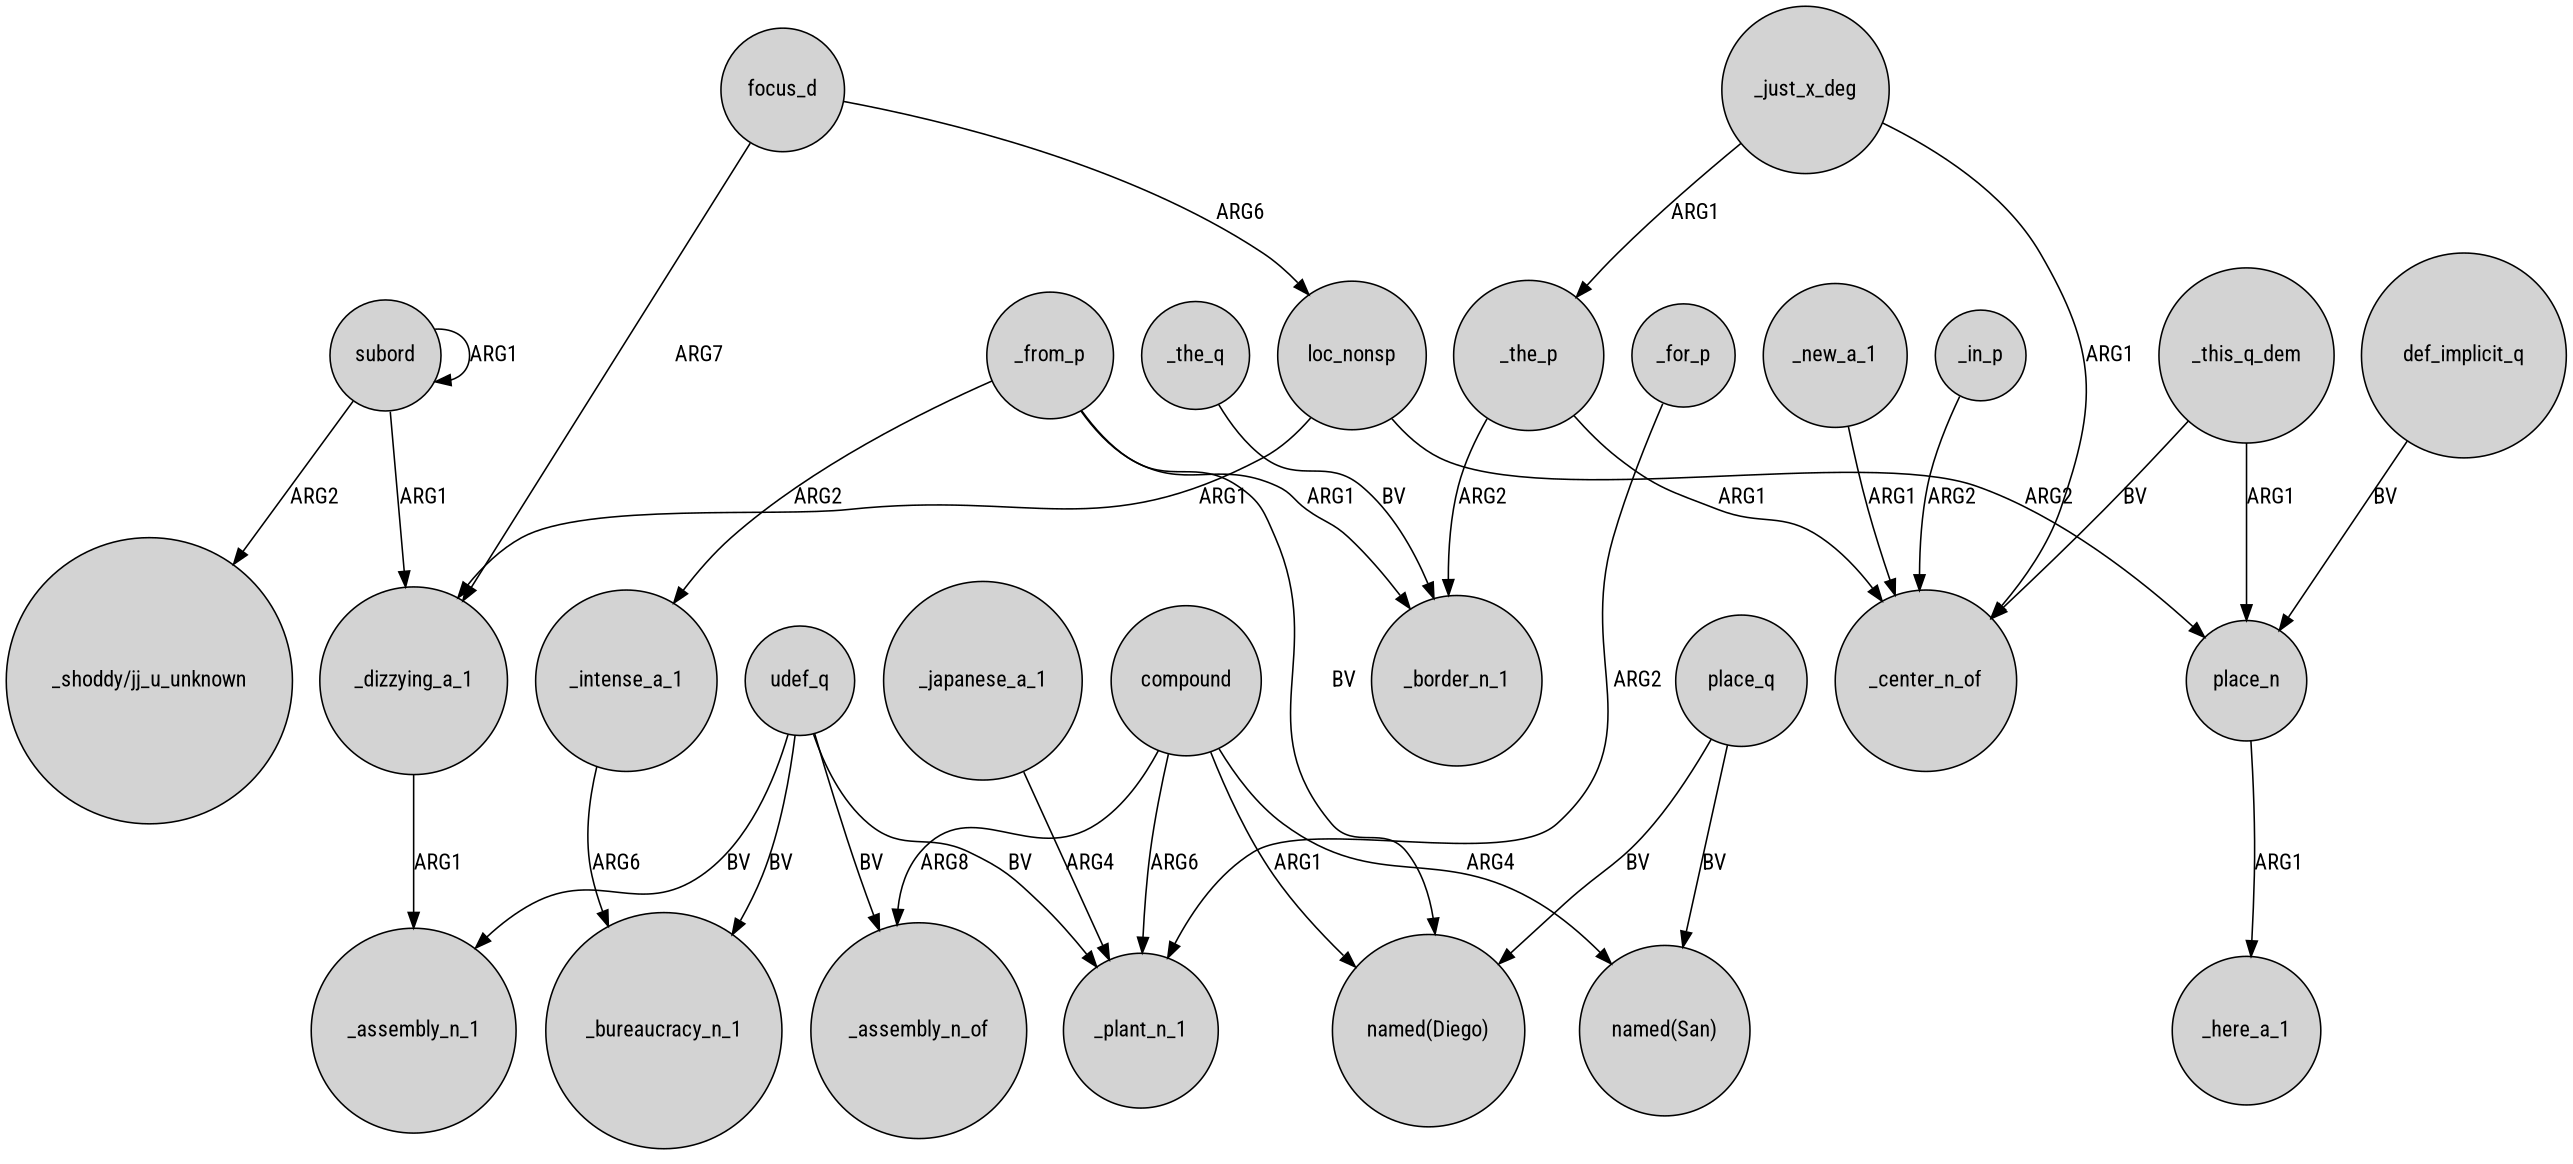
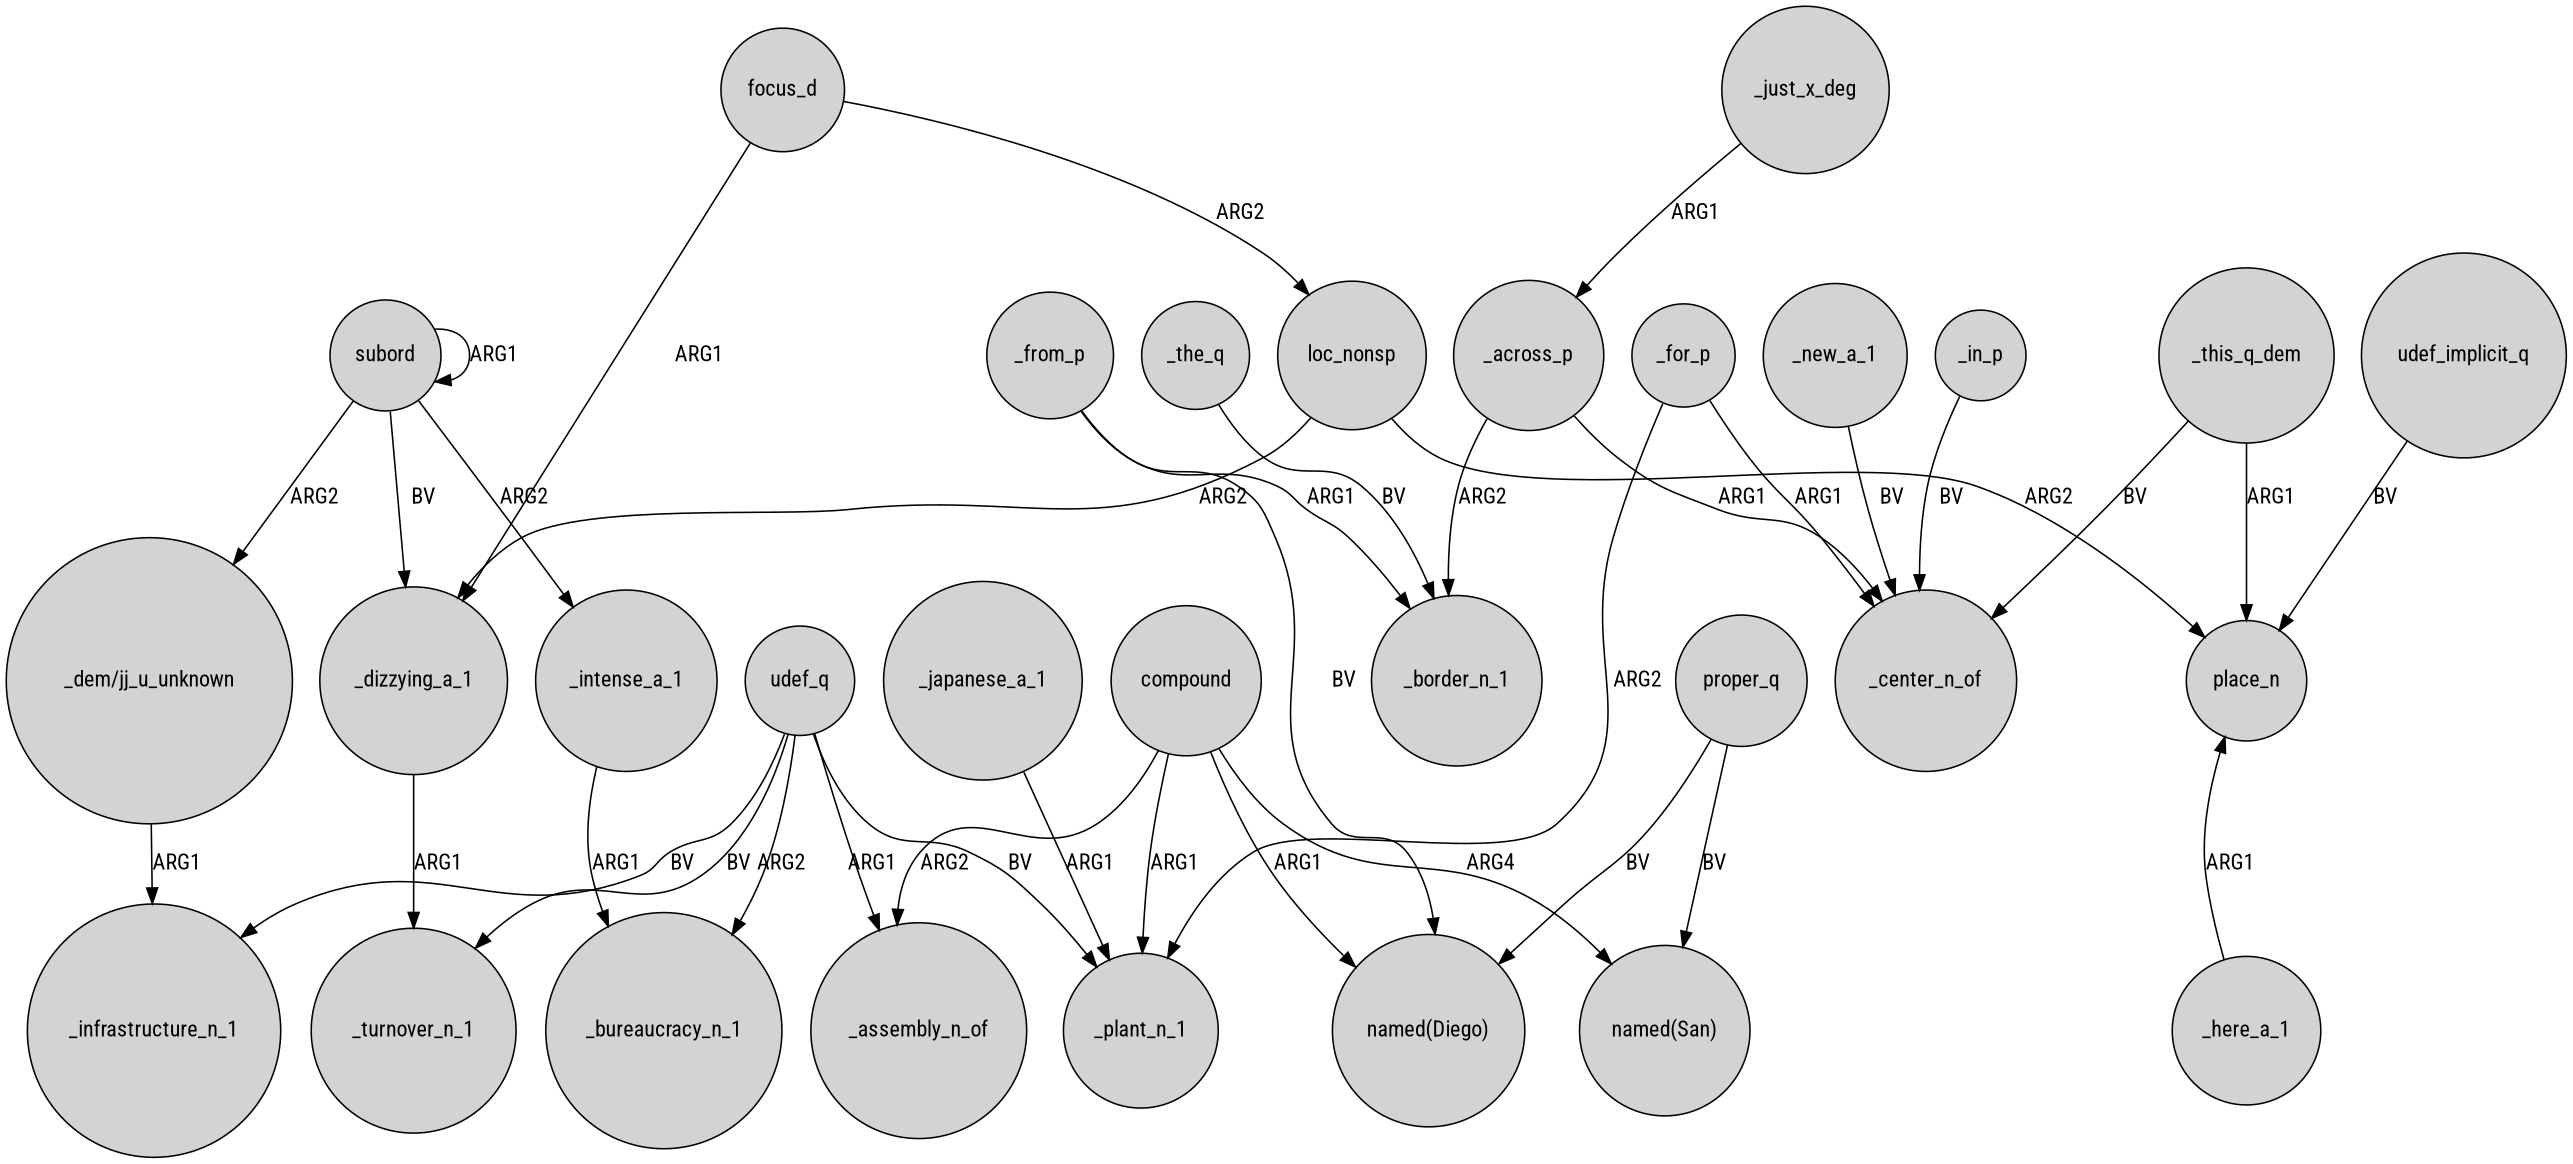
edge "focus_d" -> "loc_nonsp": label "ARG6" -> "ARG2"
edge "_just_x_deg" -> "_center_n_of": now "_for_p" -> "_center_n_of"
edge "focus_d" -> "_dizzying_a_1": label "ARG7" -> "ARG1"
node "_the_p": label "_the_p" -> "_across_p"
node "def_implicit_q": label "def_implicit_q" -> "udef_implicit_q"
edge "_from_p" -> "_intense_a_1": now "subord" -> "_intense_a_1"
edge "subord" -> "_dizzying_a_1": label "ARG1" -> "BV"
edge "loc_nonsp" -> "_dizzying_a_1": label "ARG1" -> "ARG2"
edge "_new_a_1" -> "_center_n_of": label "ARG1" -> "BV"
edge "_in_p" -> "_center_n_of": label "ARG2" -> "BV"
node "_shoddy/jj_u_unknown": label "_shoddy/jj_u_unknown" -> "_dem/jj_u_unknown"
node "place_q": label "place_q" -> "proper_q"
edge "place_n" -> "_here_a_1": reversed
edge "_intense_a_1" -> "_bureaucracy_n_1": label "ARG6" -> "ARG1"
edge "udef_q" -> "_bureaucracy_n_1": label "BV" -> "ARG2"
edge "udef_q" -> "_assembly_n_of": label "BV" -> "ARG1"
edge "compound" -> "_assembly_n_of": label "ARG8" -> "ARG2"
edge "_japanese_a_1" -> "_plant_n_1": label "ARG4" -> "ARG1"
edge "compound" -> "_plant_n_1": label "ARG6" -> "ARG1"
node "_infrastructure_n_1": added
node "_assembly_n_1": label "_assembly_n_1" -> "_turnover_n_1"
